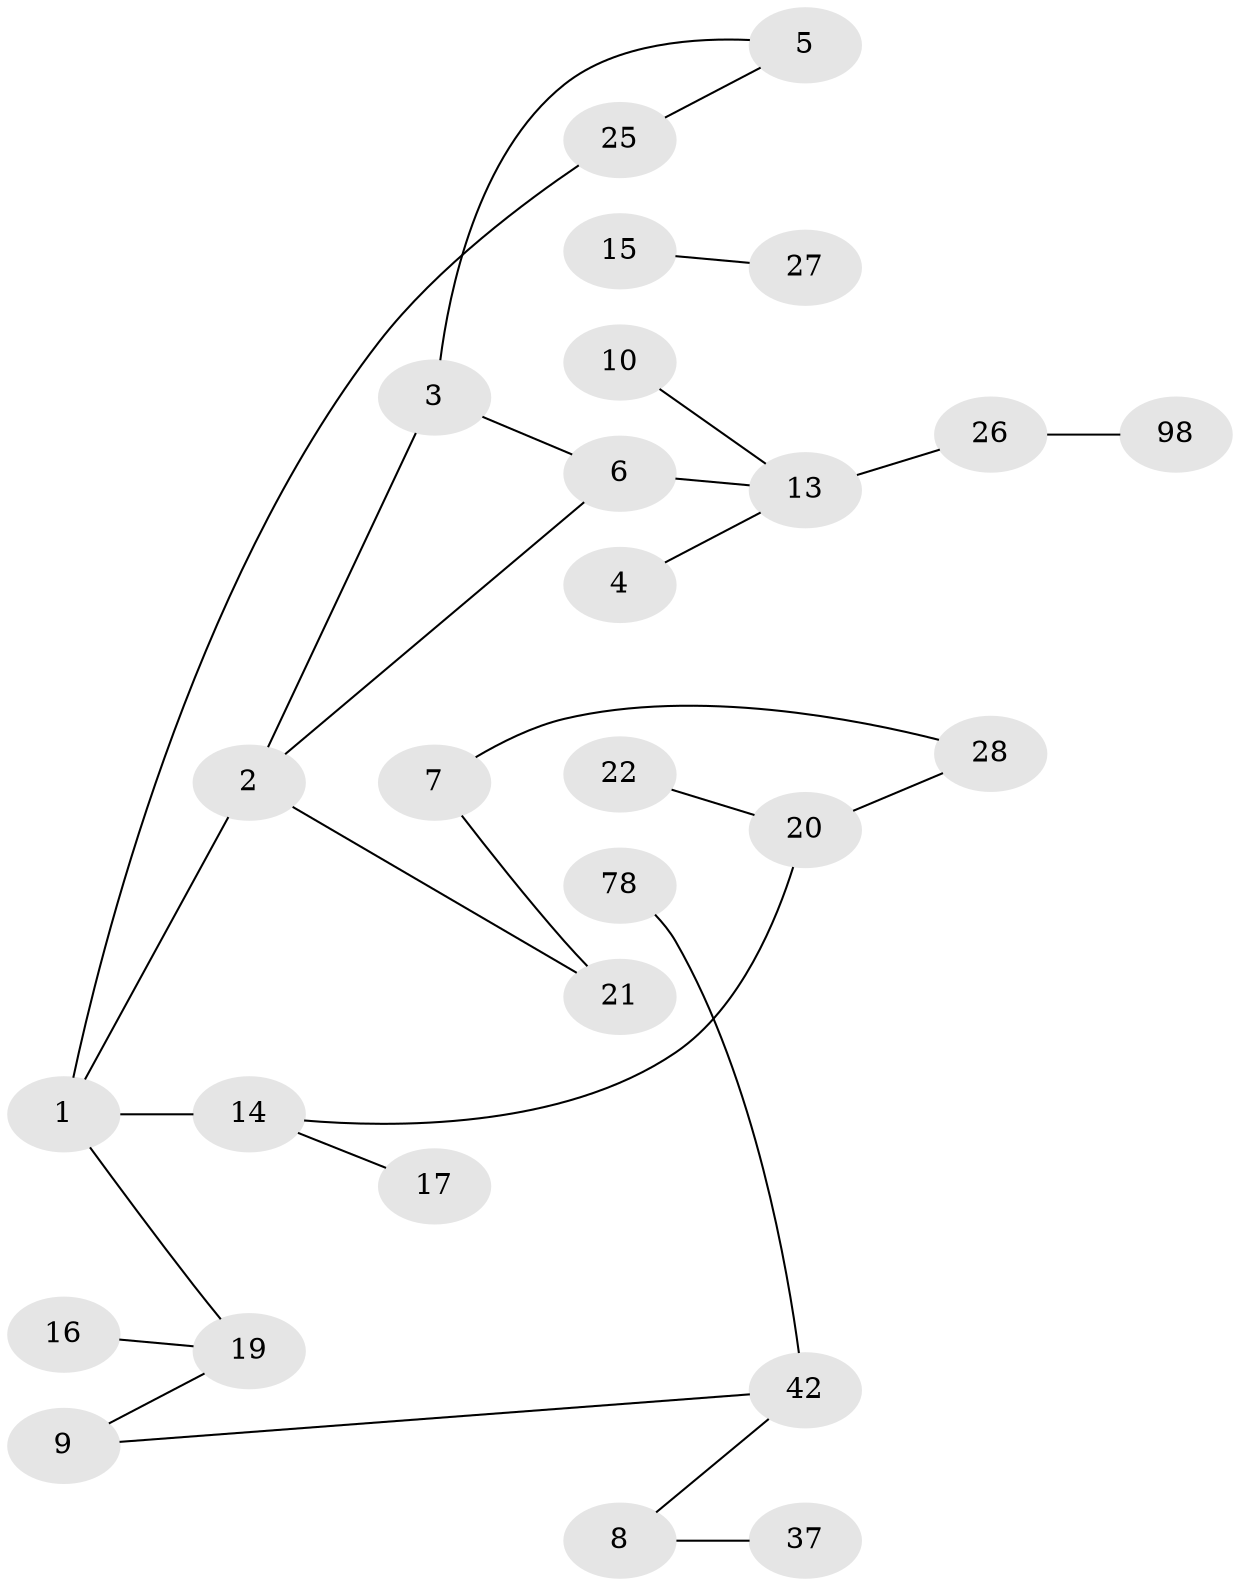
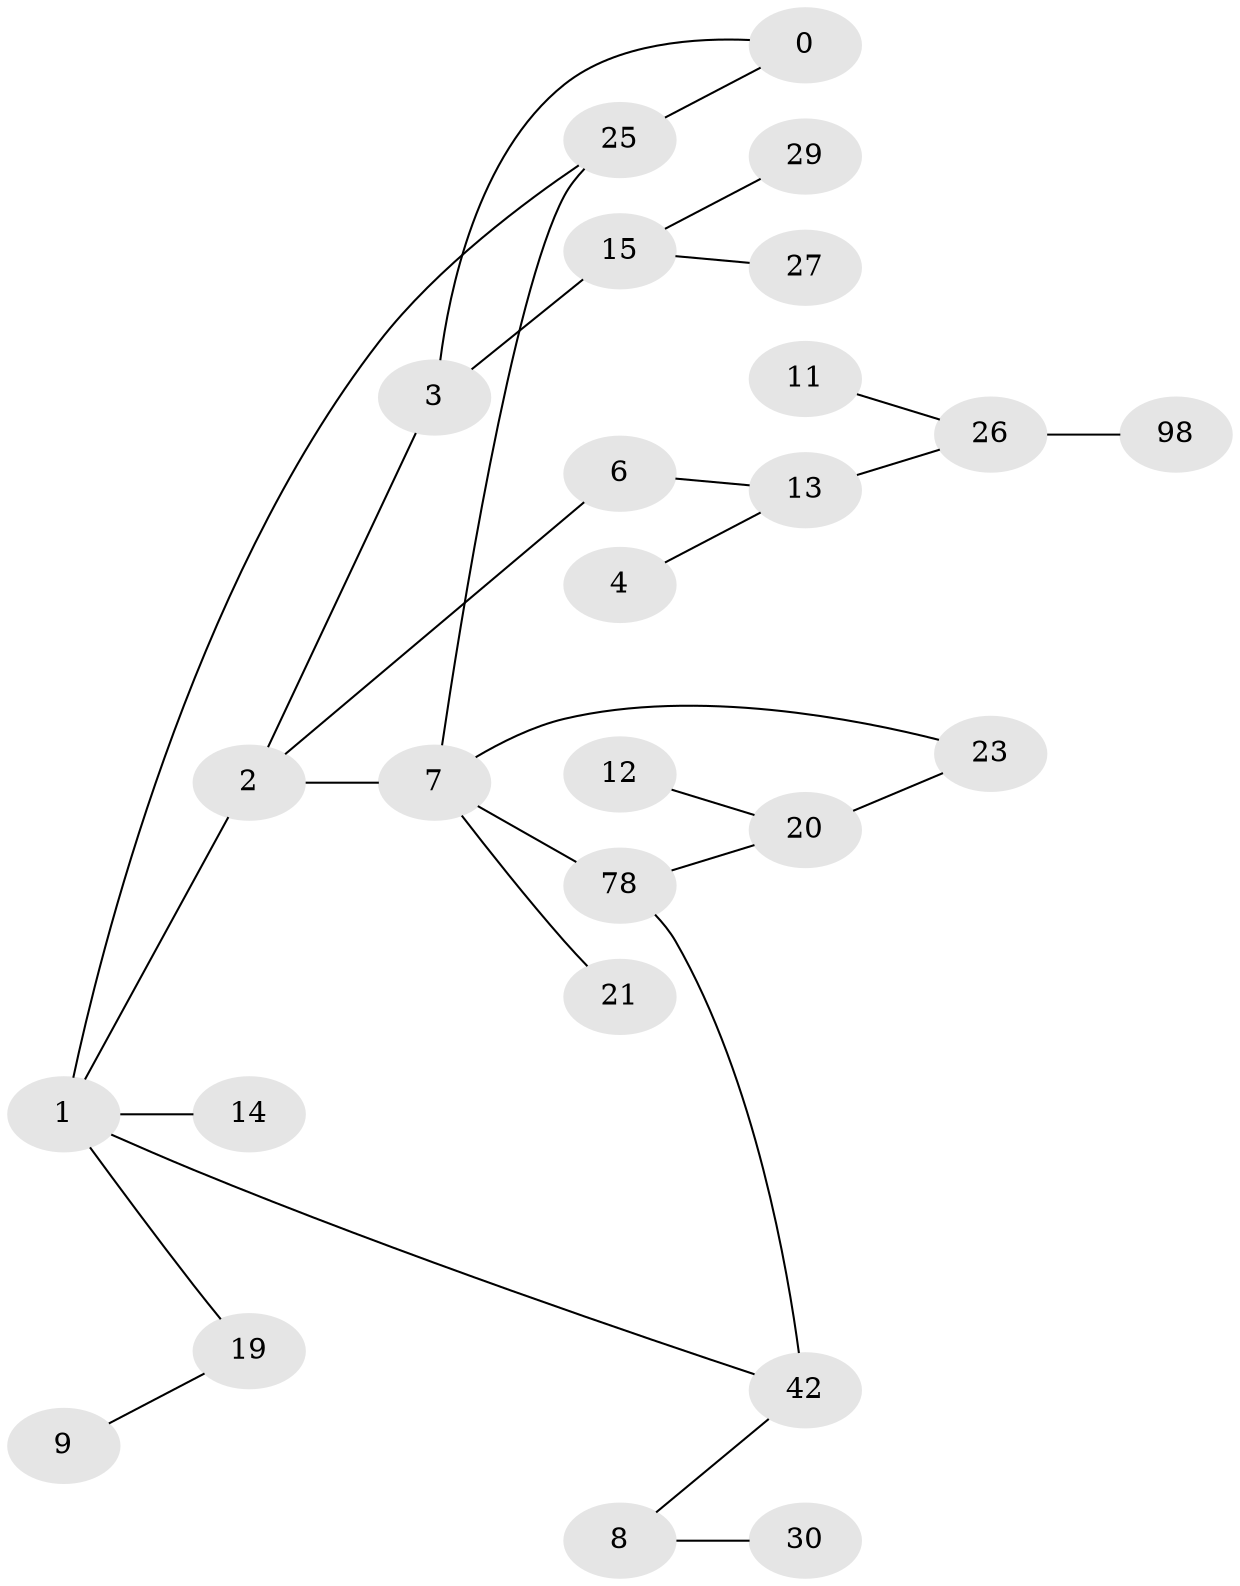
node "5": label "5" -> "0"
node "29": added
node "10": removed
node "11": added
edge "3" -- "6": now "3" -- "15"
edge "25" -- "7": added
node "28": label "28" -> "23"
node "22": label "22" -> "12"
edge "7" -- "78": added
edge "2" -- "21": now "2" -- "7"
edge "20" -- "14": now "20" -- "78"
node "17": removed
node "16": removed
edge "42" -- "9": now "42" -- "1"
node "37": label "37" -> "30"
